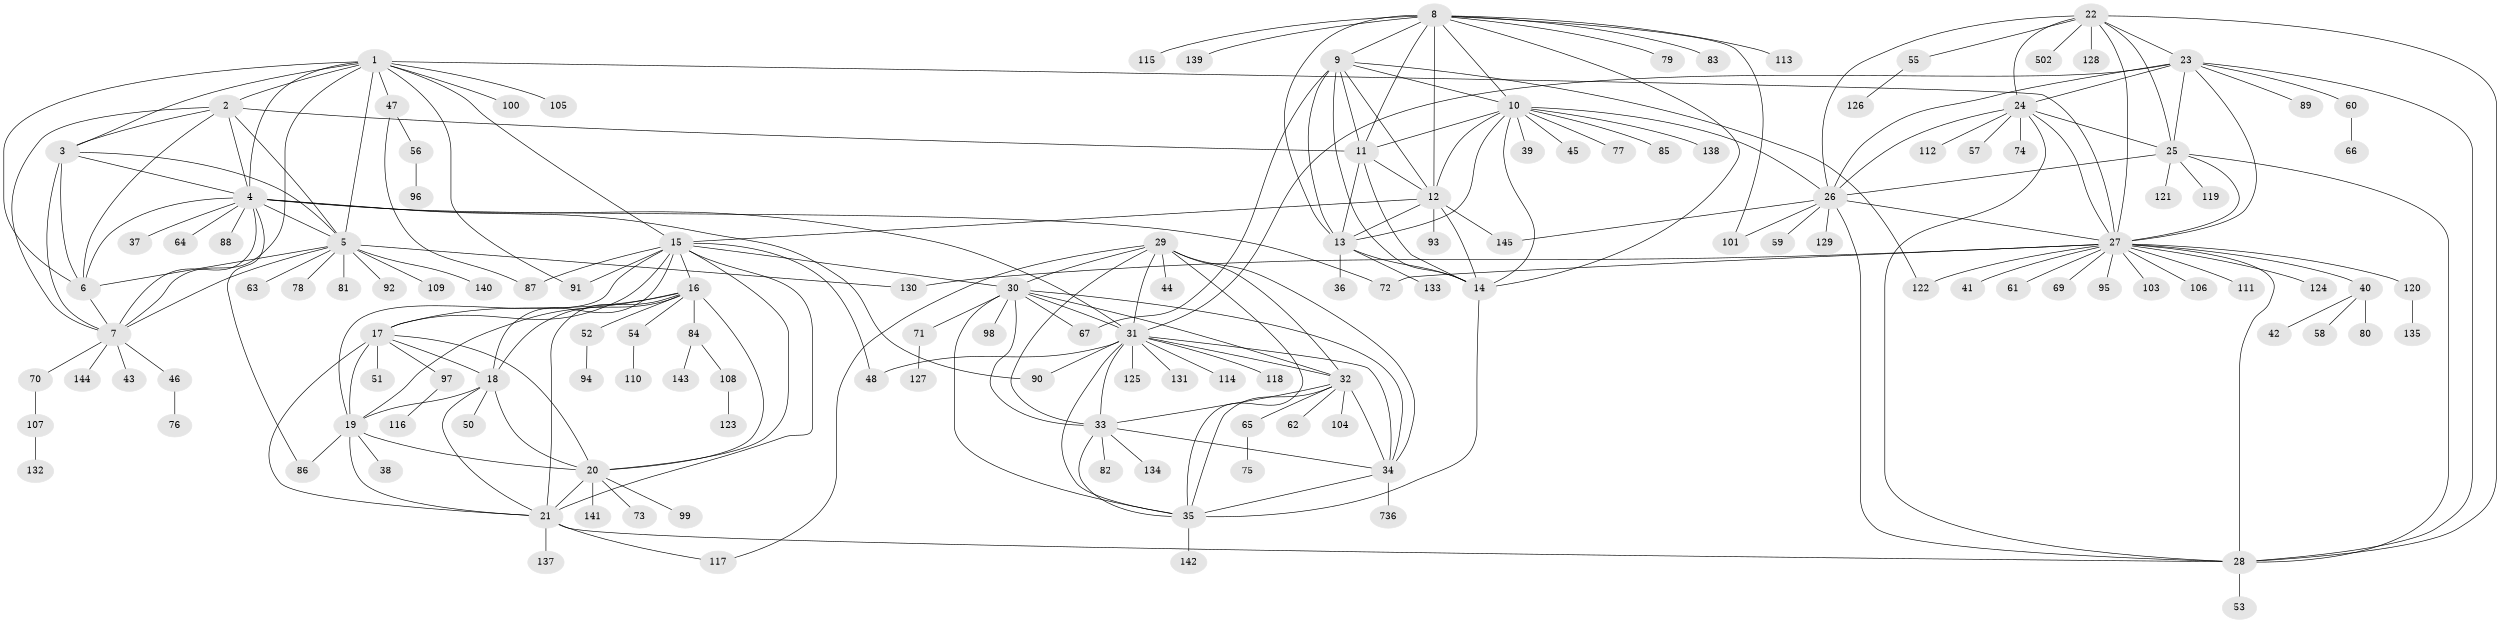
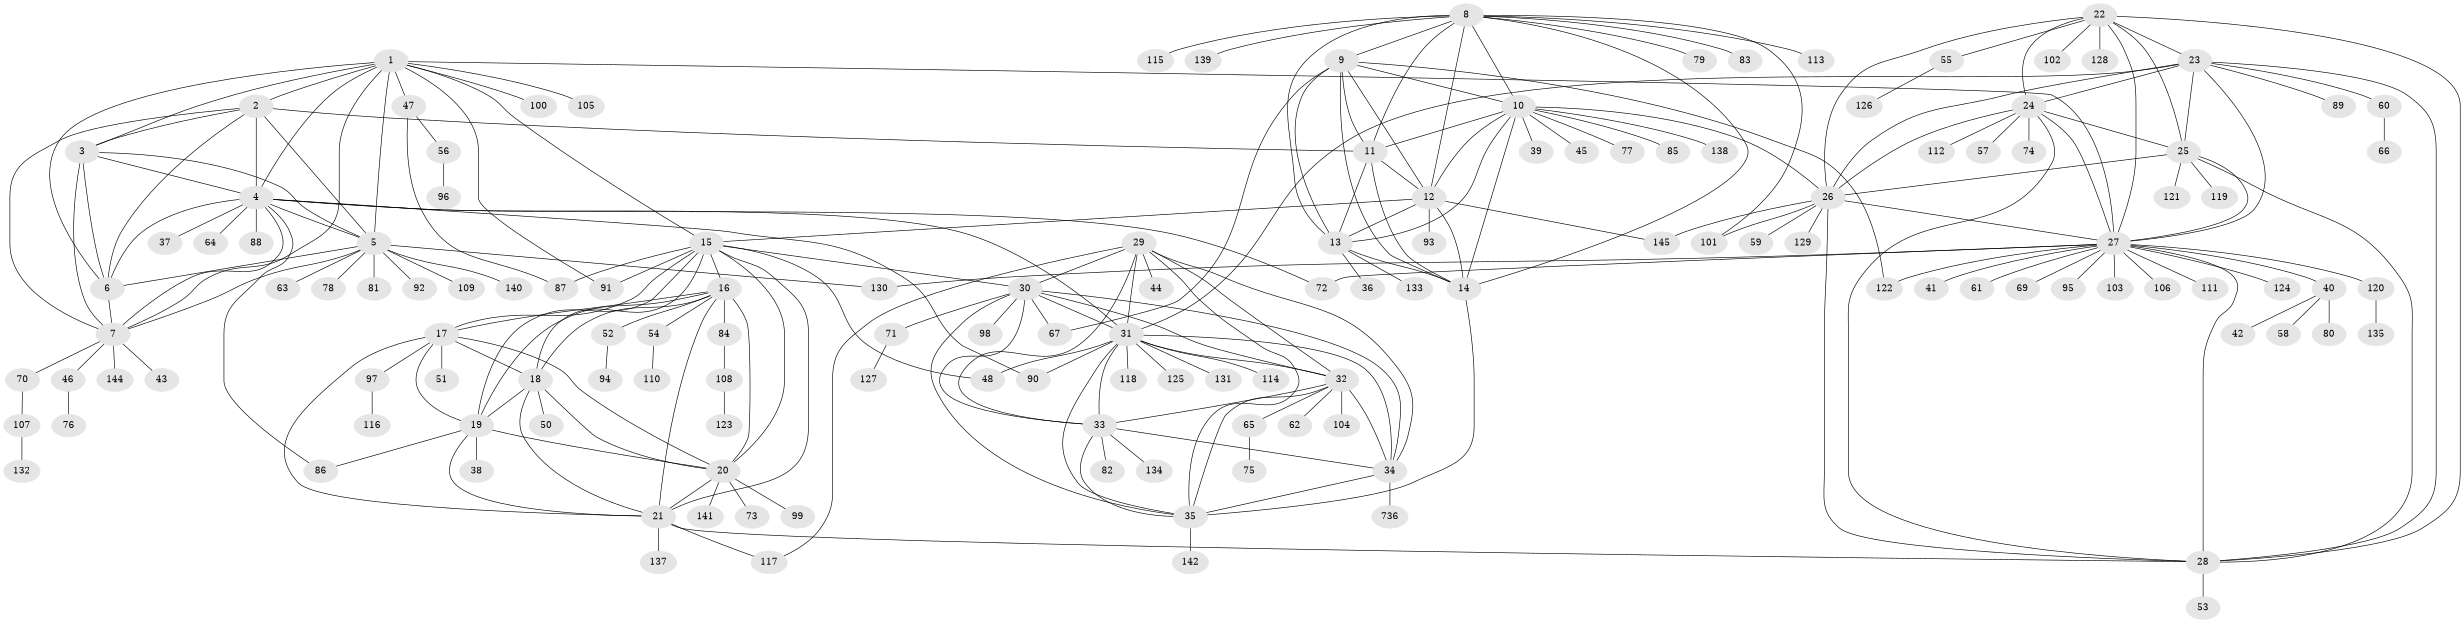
node "502": label "502" -> "102"
node "143": removed
